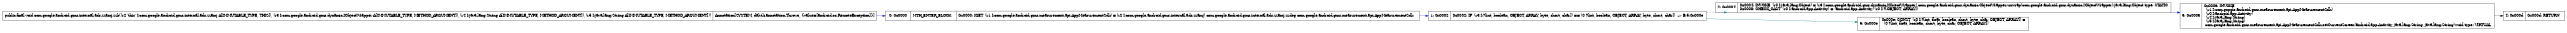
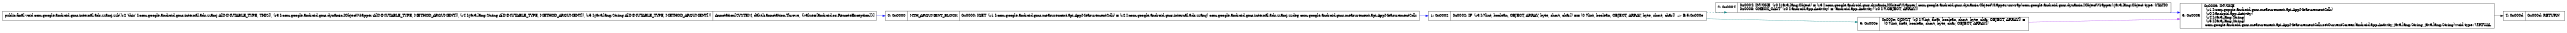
node "0: 0x0000": text "MTH_ENTER_BLOCK" -> "MTH_ARGUMENT_BLOCK"
edge "5: 0x000e" -> "3: 0x000a": added
